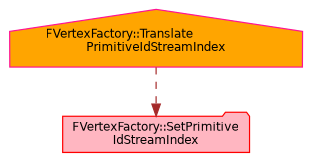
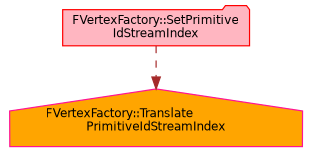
edge "FVertexFactory::Translate PrimitiveIdStreamIndex" -> "FVertexFactory::SetPrimitive IdStreamIndex": reversed
